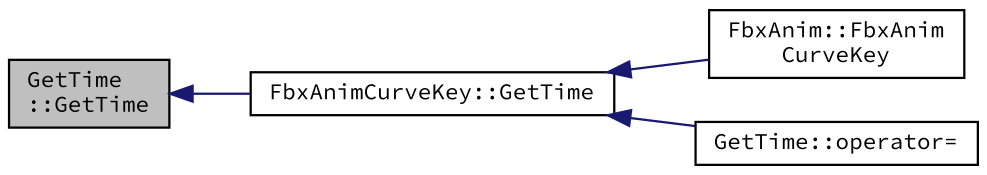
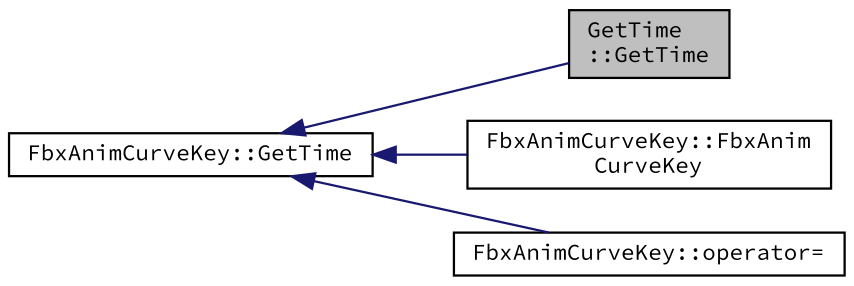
node "FbxAnim::FbxAnim CurveKey": label "FbxAnim::FbxAnim CurveKey" -> "FbxAnimCurveKey::FbxAnim CurveKey"
edge "FbxAnimCurveKey::GetTime" -> "GetTime ::GetTime": reversed
node "GetTime::operator=": label "GetTime::operator=" -> "FbxAnimCurveKey::operator="
